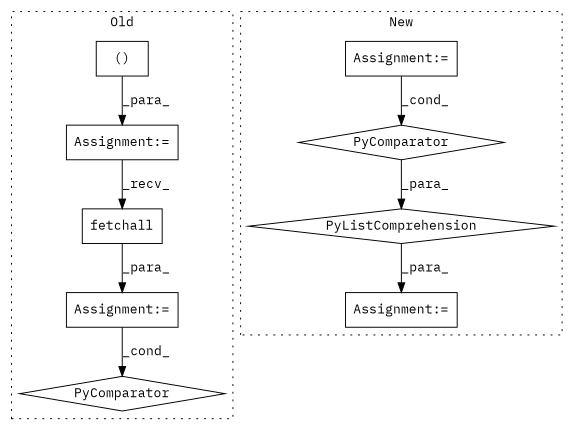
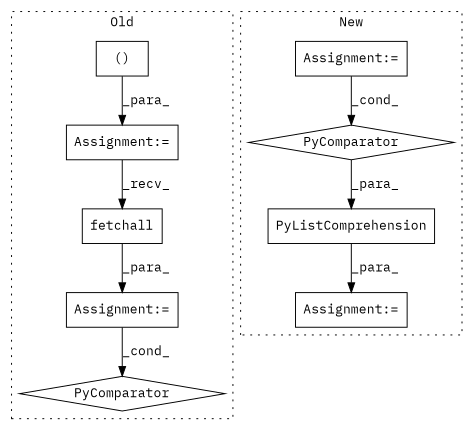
node "PyListComprehension": shape diamond -> box
